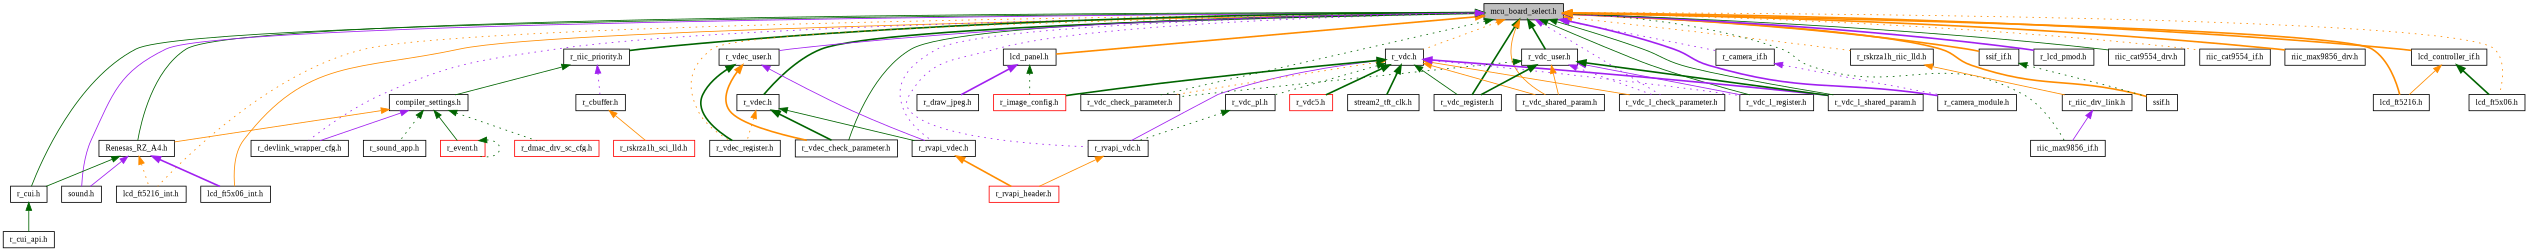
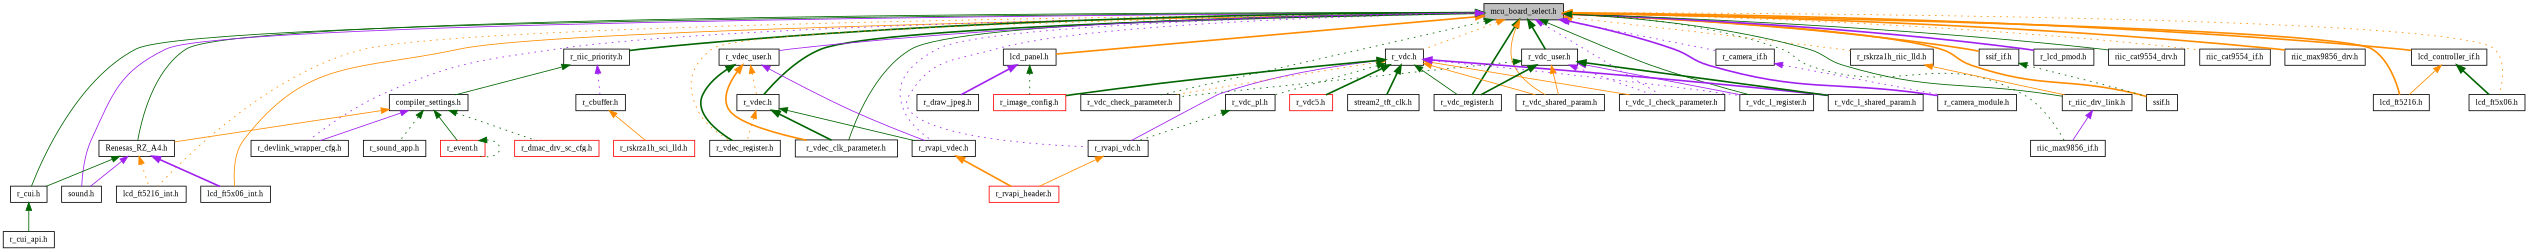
edge "r_vdc_l_shared_param.h" -> "mcu_board_select.h": now "r_riic_drv_link.h" -> "mcu_board_select.h"
edge "r_vdec.h" -> "r_vdec_user.h": added
node "r_vdec_check_parameter.h": label "r_vdec_check_parameter.h" -> "r_vdec_clk_parameter.h"
